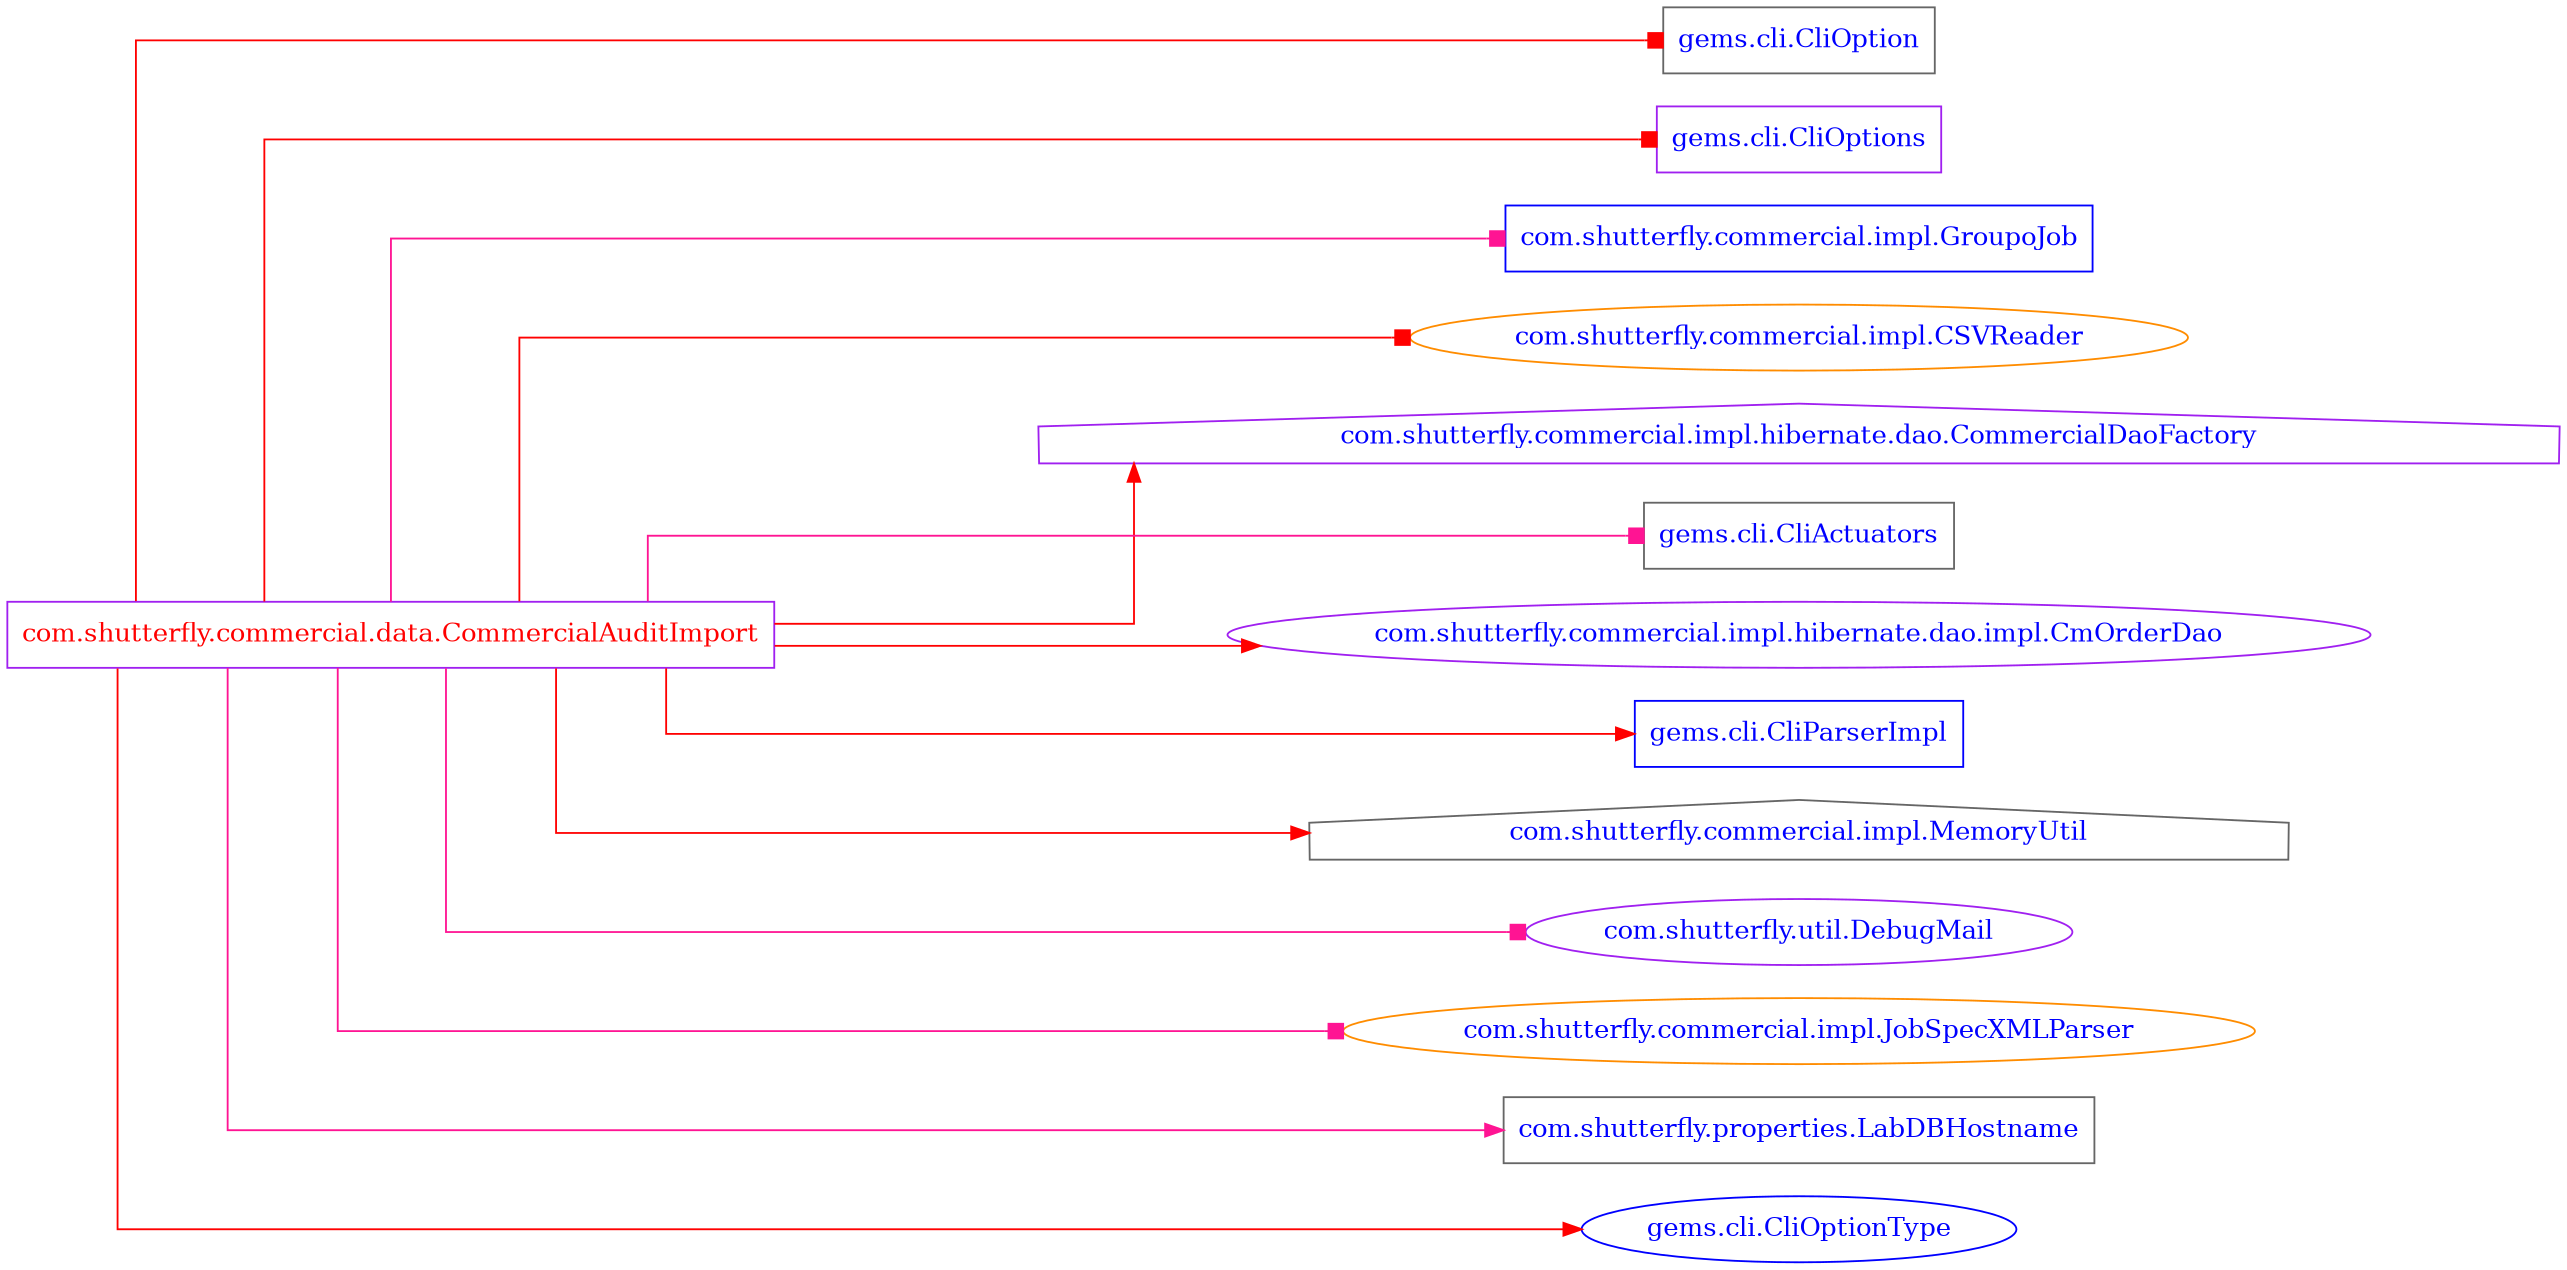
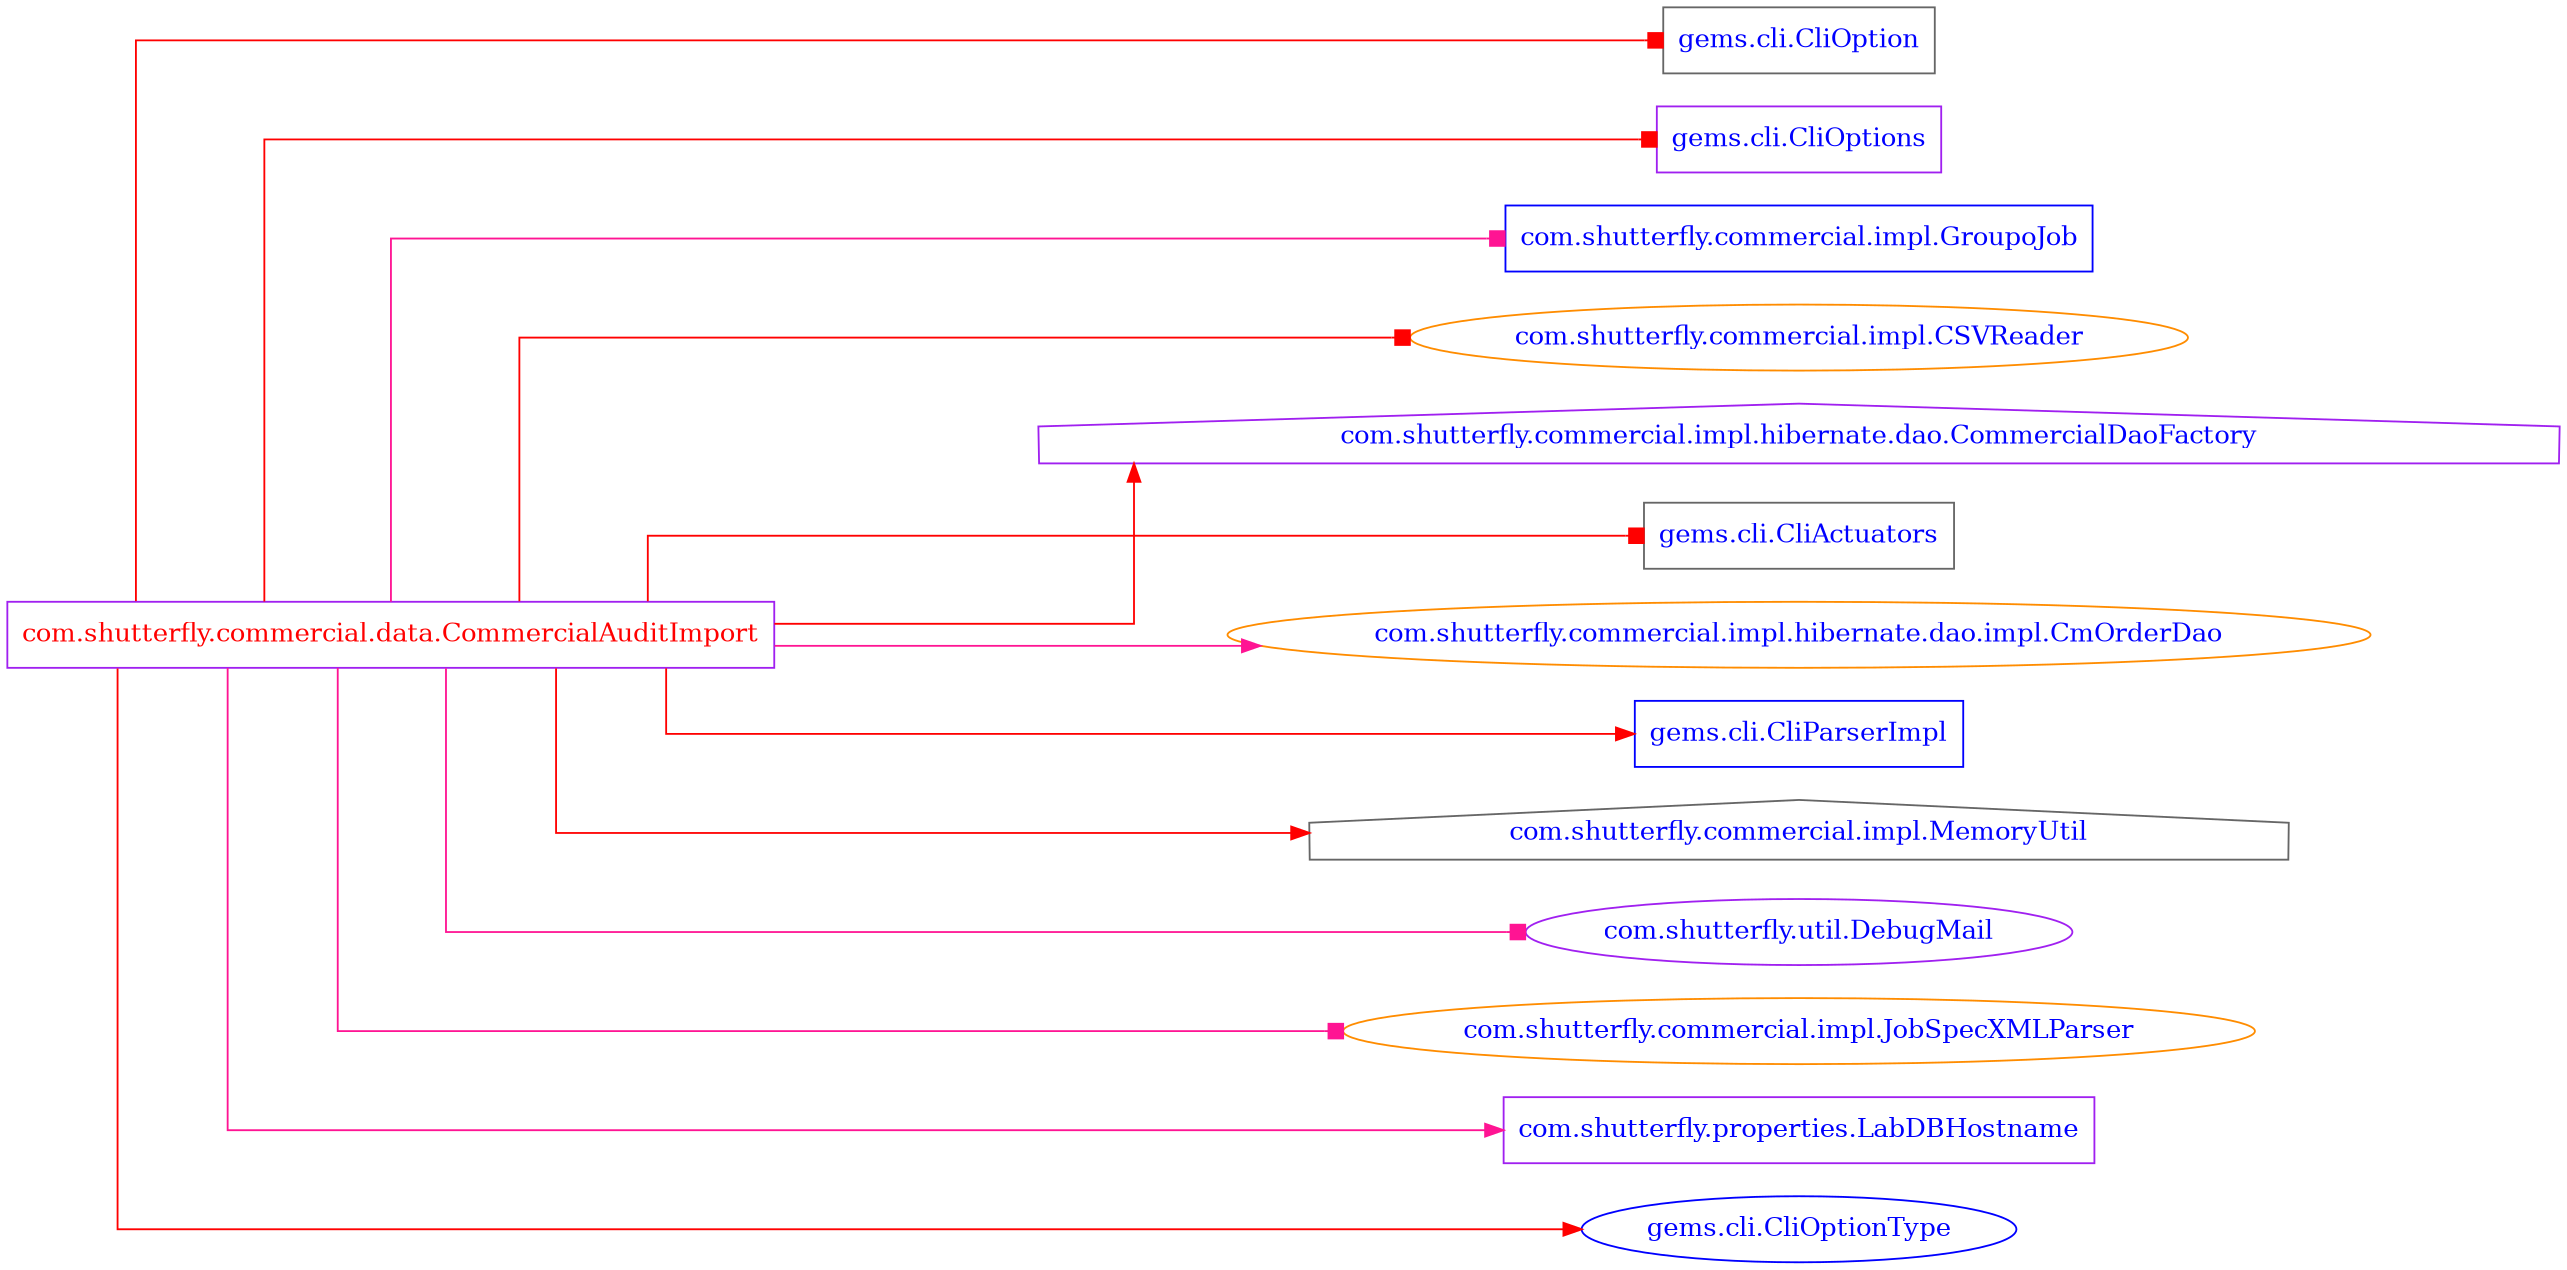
edge "com.shutterfly.commercial.data.CommercialAuditImport" -> "gems.cli.CliActuators": color deeppink -> red
node "com.shutterfly.commercial.impl.hibernate.dao.impl.CmOrderDao": color purple -> darkorange
edge "com.shutterfly.commercial.data.CommercialAuditImport" -> "com.shutterfly.commercial.impl.hibernate.dao.impl.CmOrderDao": color red -> deeppink
node "com.shutterfly.properties.LabDBHostname": color gray40 -> purple
